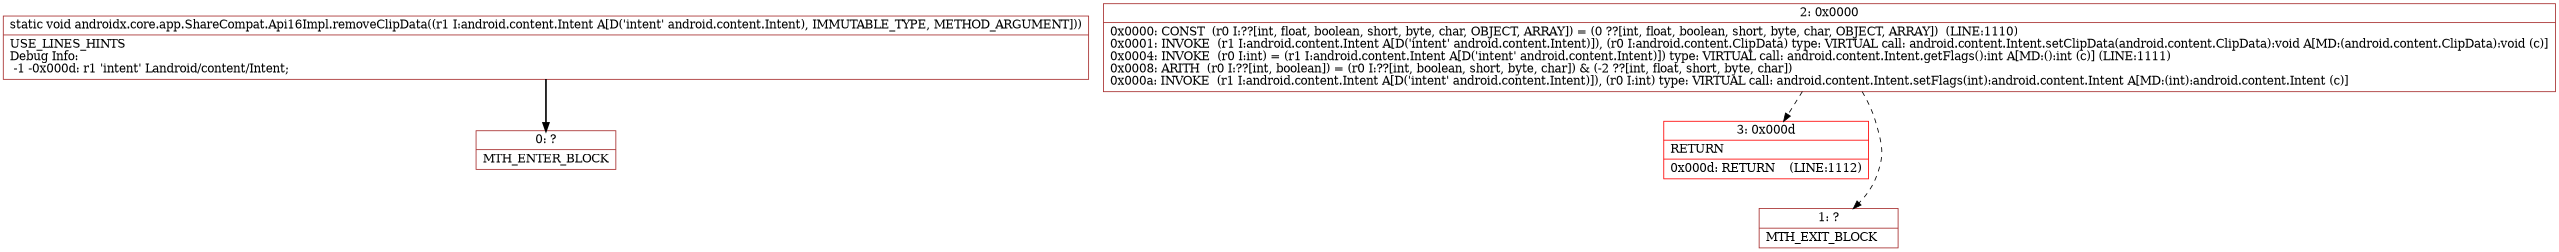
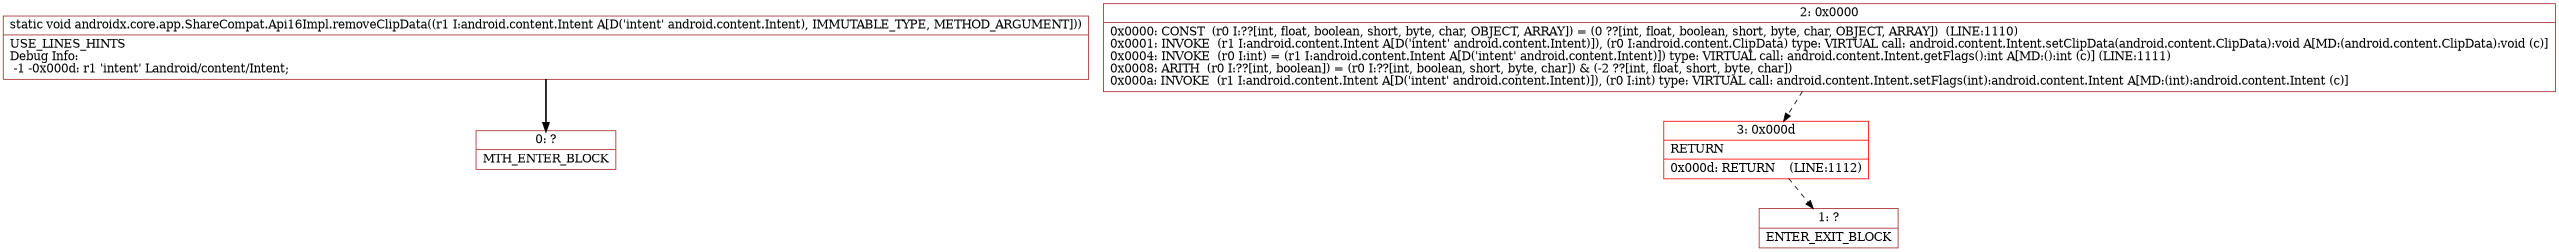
edge "2: 0x0000" -> "1: ?": now "3: 0x000d" -> "1: ?"
node "1: ?": text "MTH_EXIT_BLOCK" -> "ENTER_EXIT_BLOCK"
